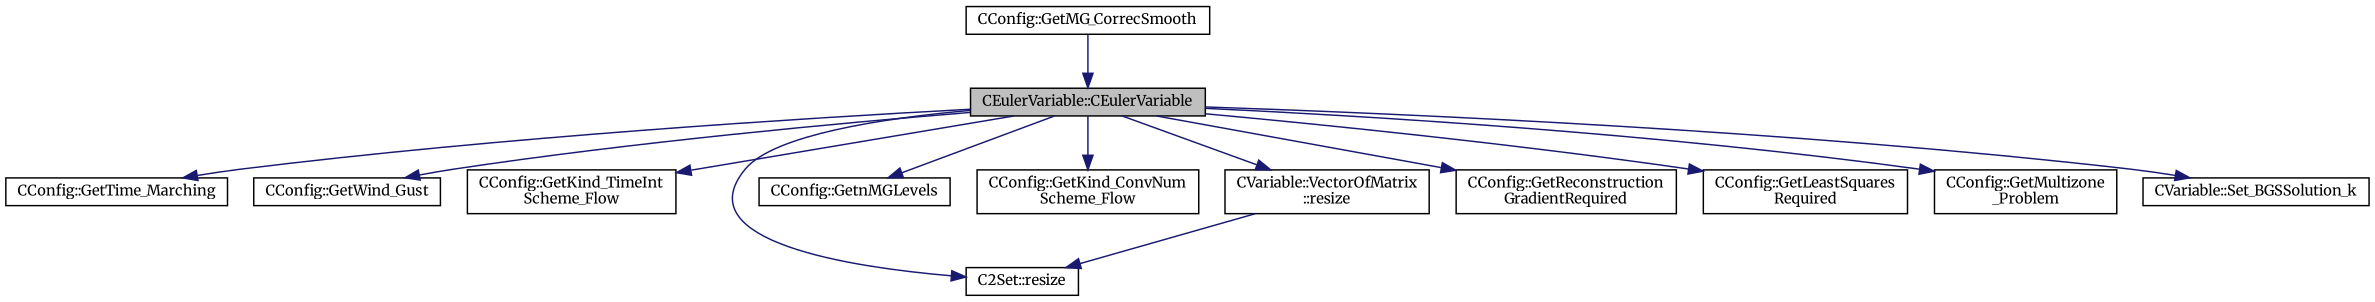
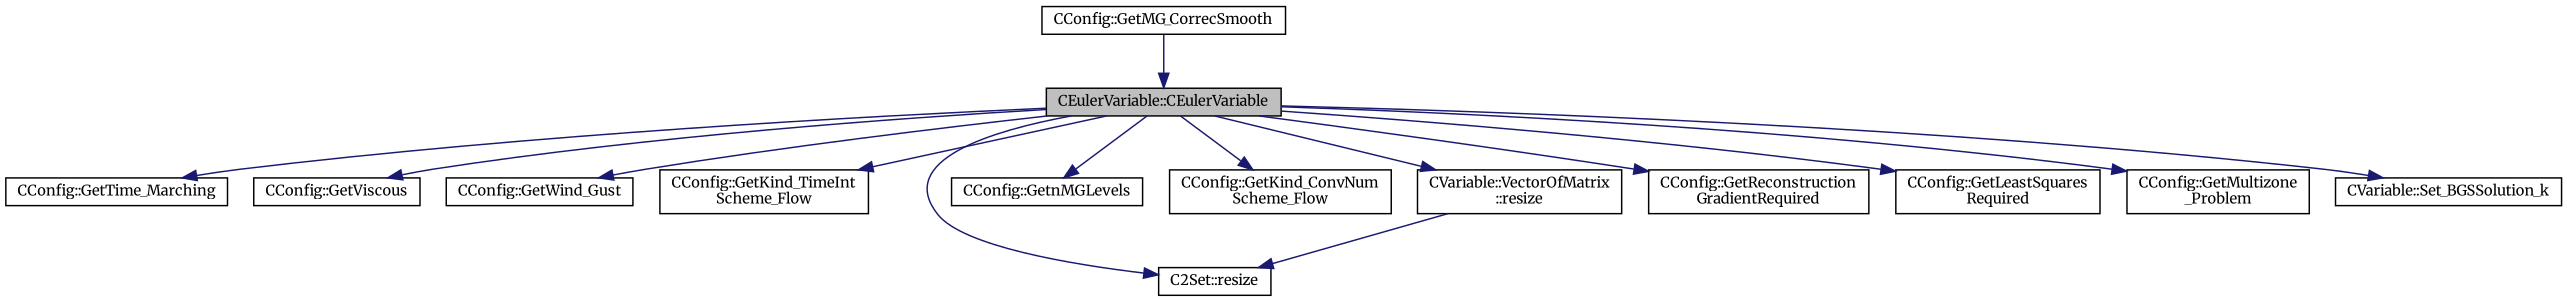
node "CConfig::GetViscous": added
